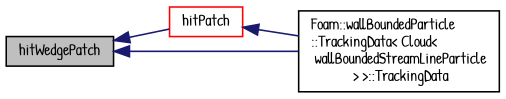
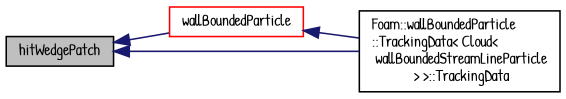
node "hitPatch": label "hitPatch" -> "wallBoundedParticle"
